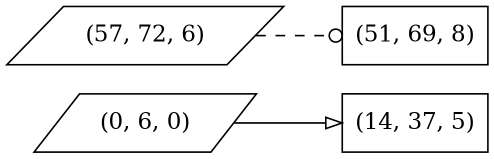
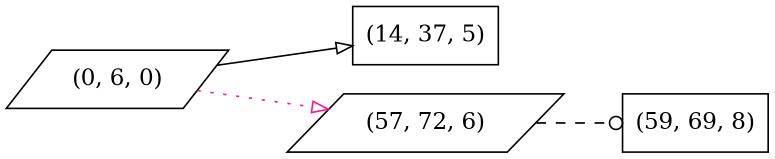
node "(51, 69, 8)": label "(51, 69, 8)" -> "(59, 69, 8)"
edge "(0, 6, 0)" -> "(57, 72, 6)": added
